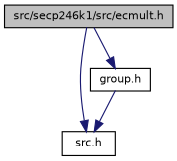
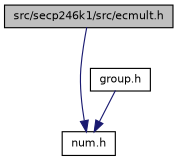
edge "src/secp246k1/src/ecmult.h" -> "group.h": removed
node "src.h": label "src.h" -> "num.h"
